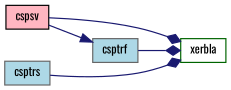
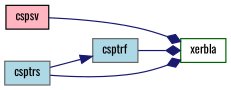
edge "cspsv" -> "csptrf": now "csptrs" -> "csptrf"
